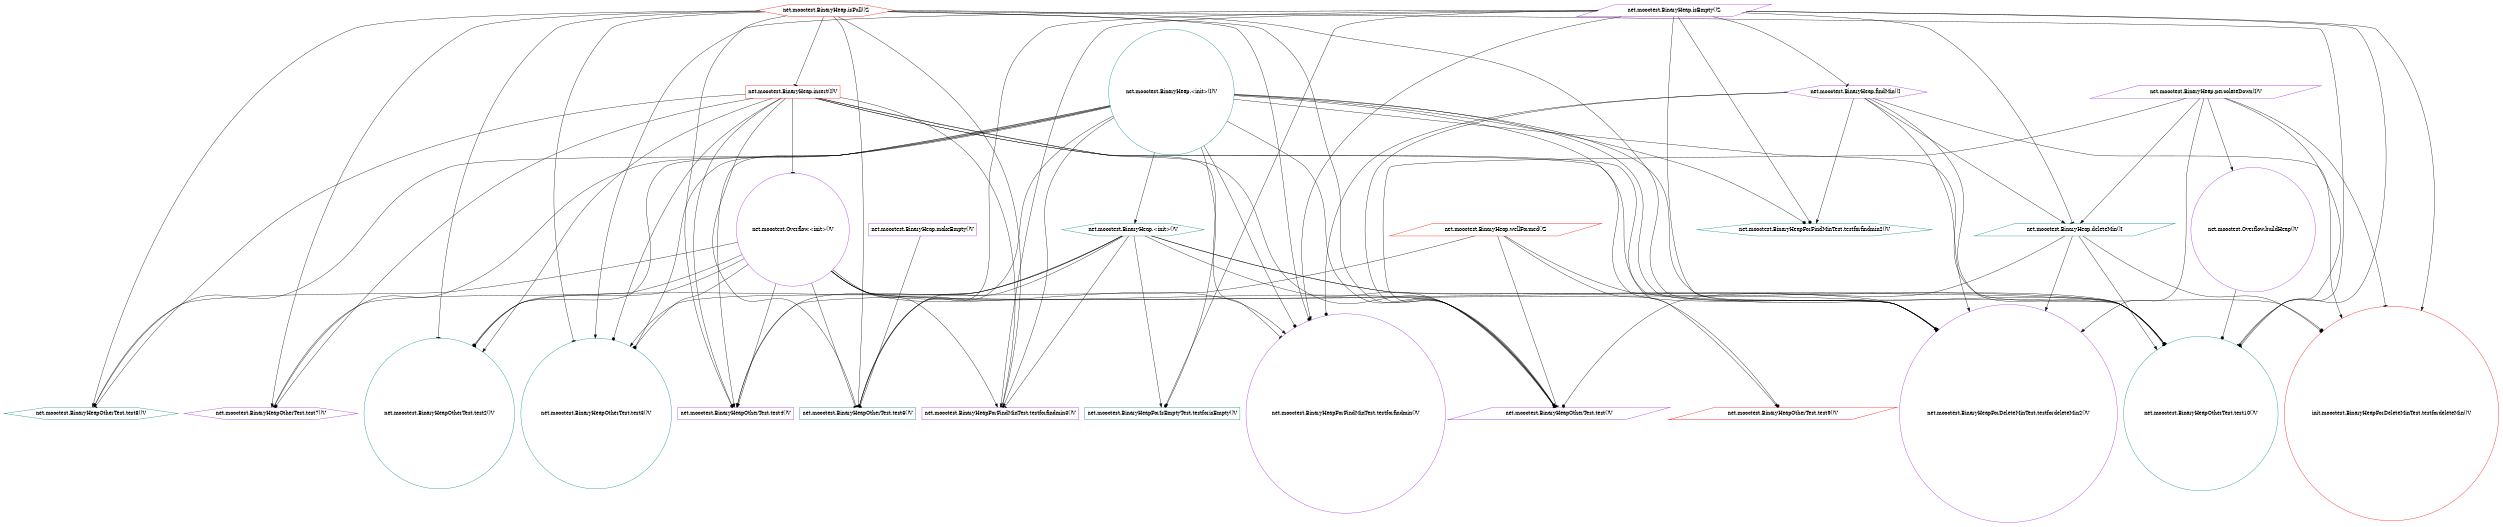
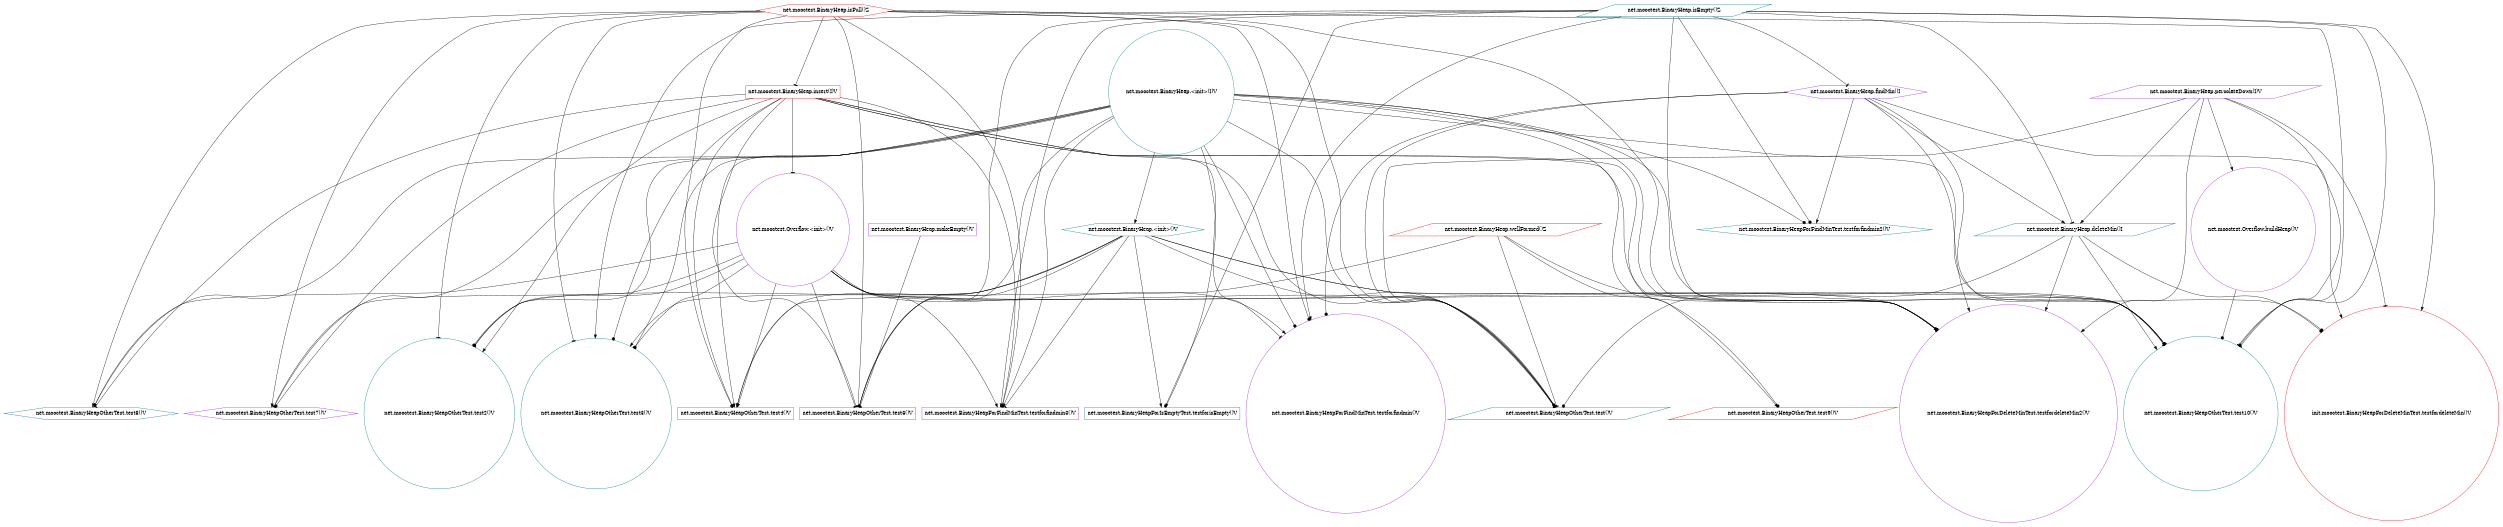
node "net.mooctest.BinaryHeap.isEmpty()Z": color purple -> teal
edge "net.mooctest.BinaryHeap.insert(I)V" -> "net.mooctest.BinaryHeapForFindMinTest.testforfindmin3()V": arrowhead tee -> dot
node "net.mooctest.BinaryHeapOtherTest.test()V": color purple -> teal
